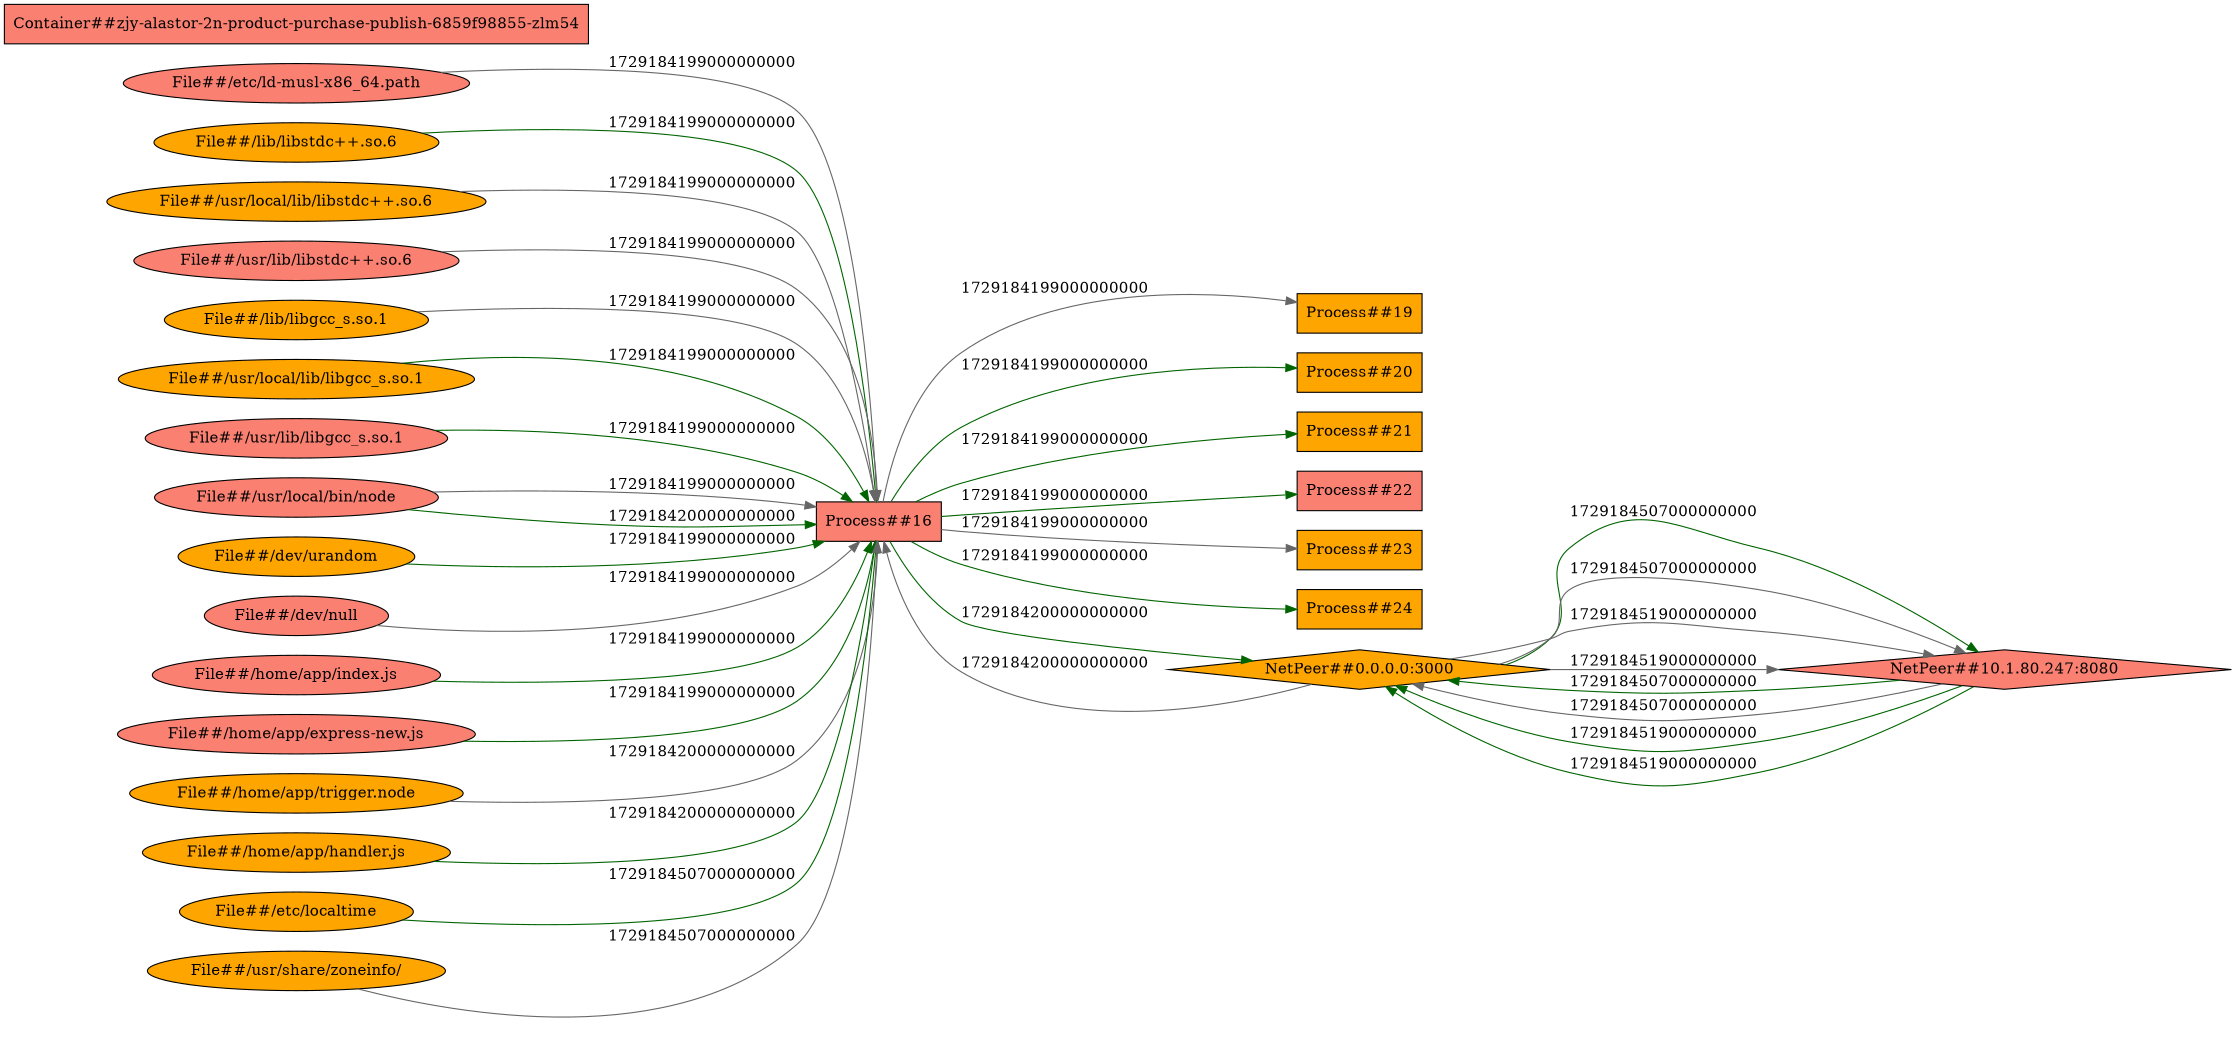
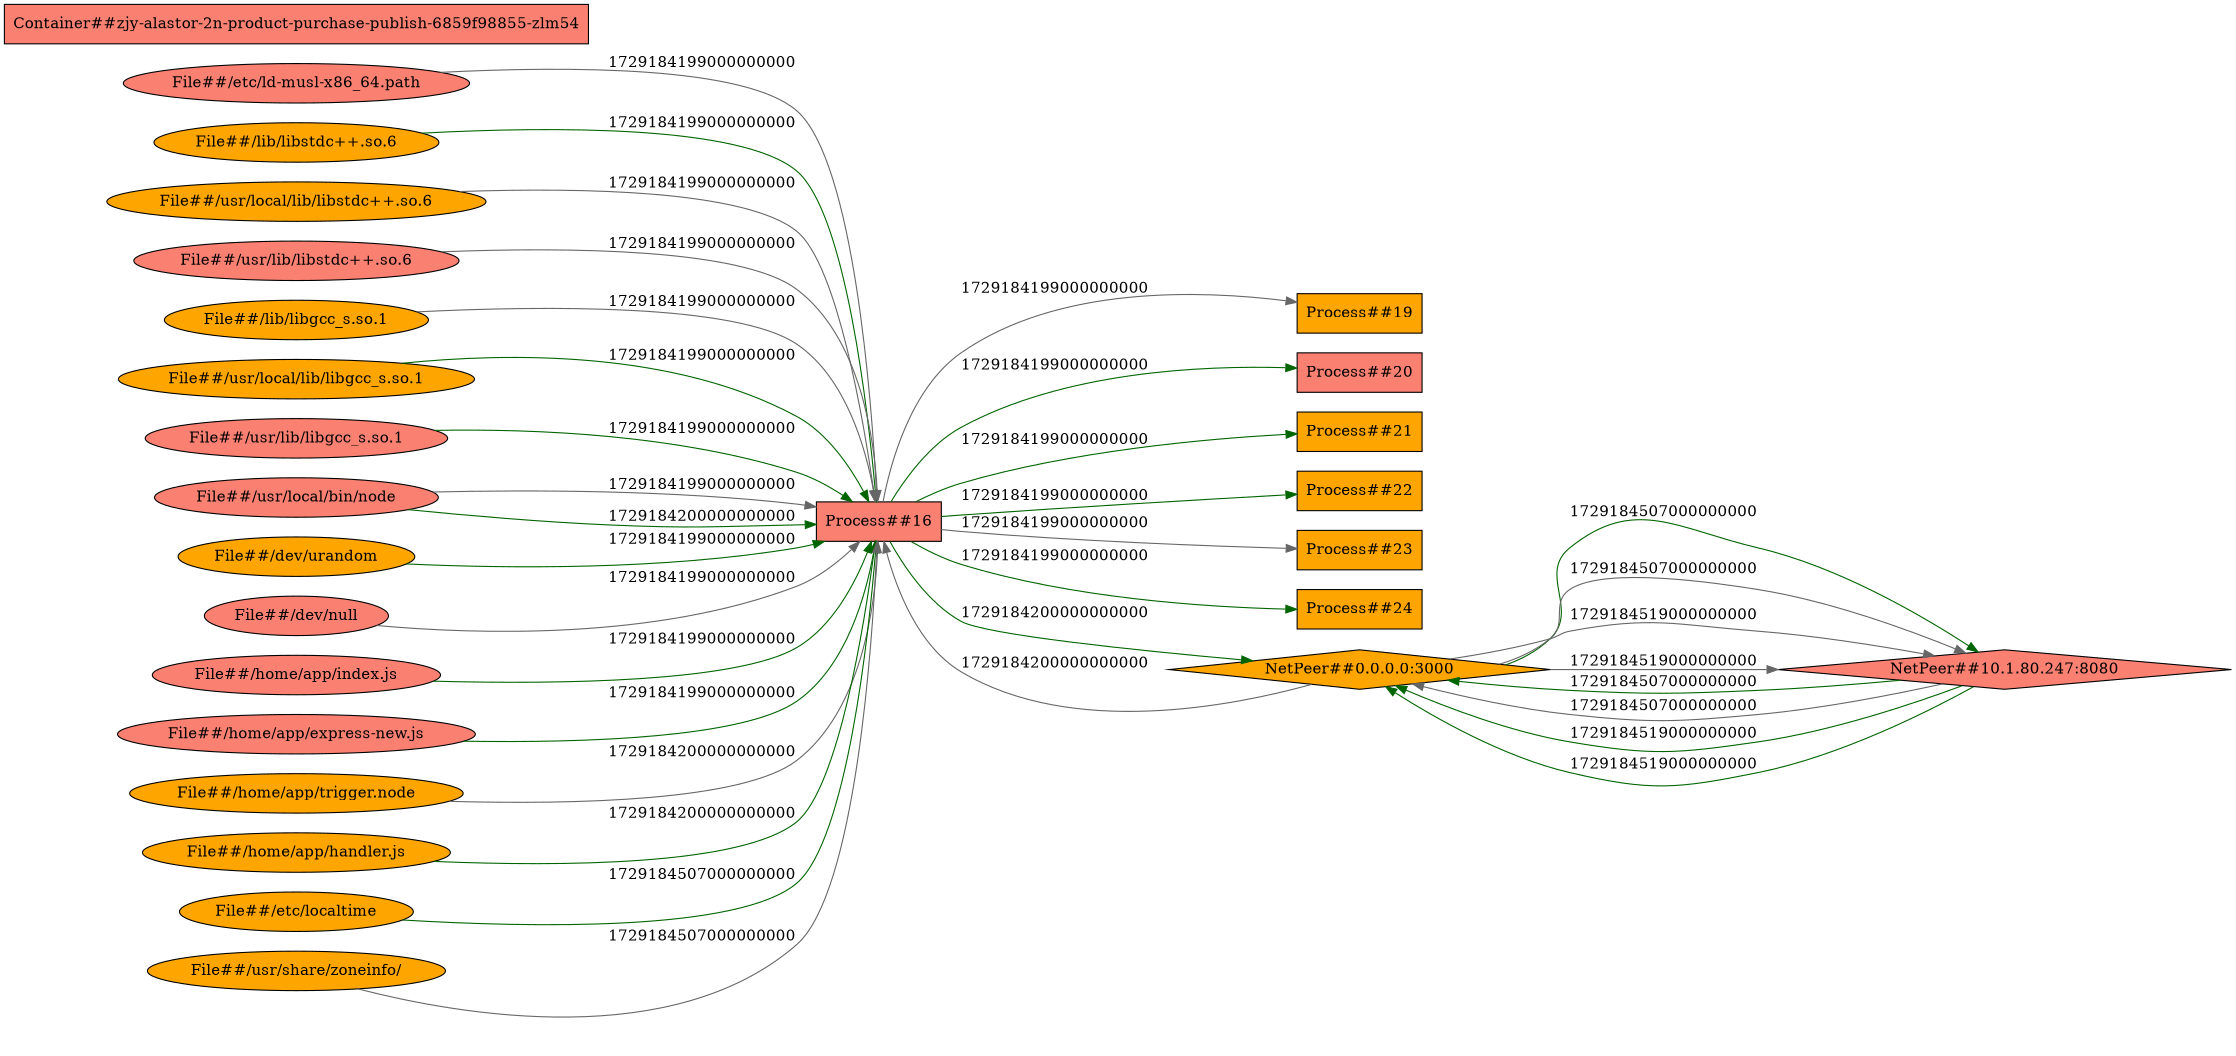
node "Process##20": fillcolor orange -> salmon
node "Process##22": fillcolor salmon -> orange
